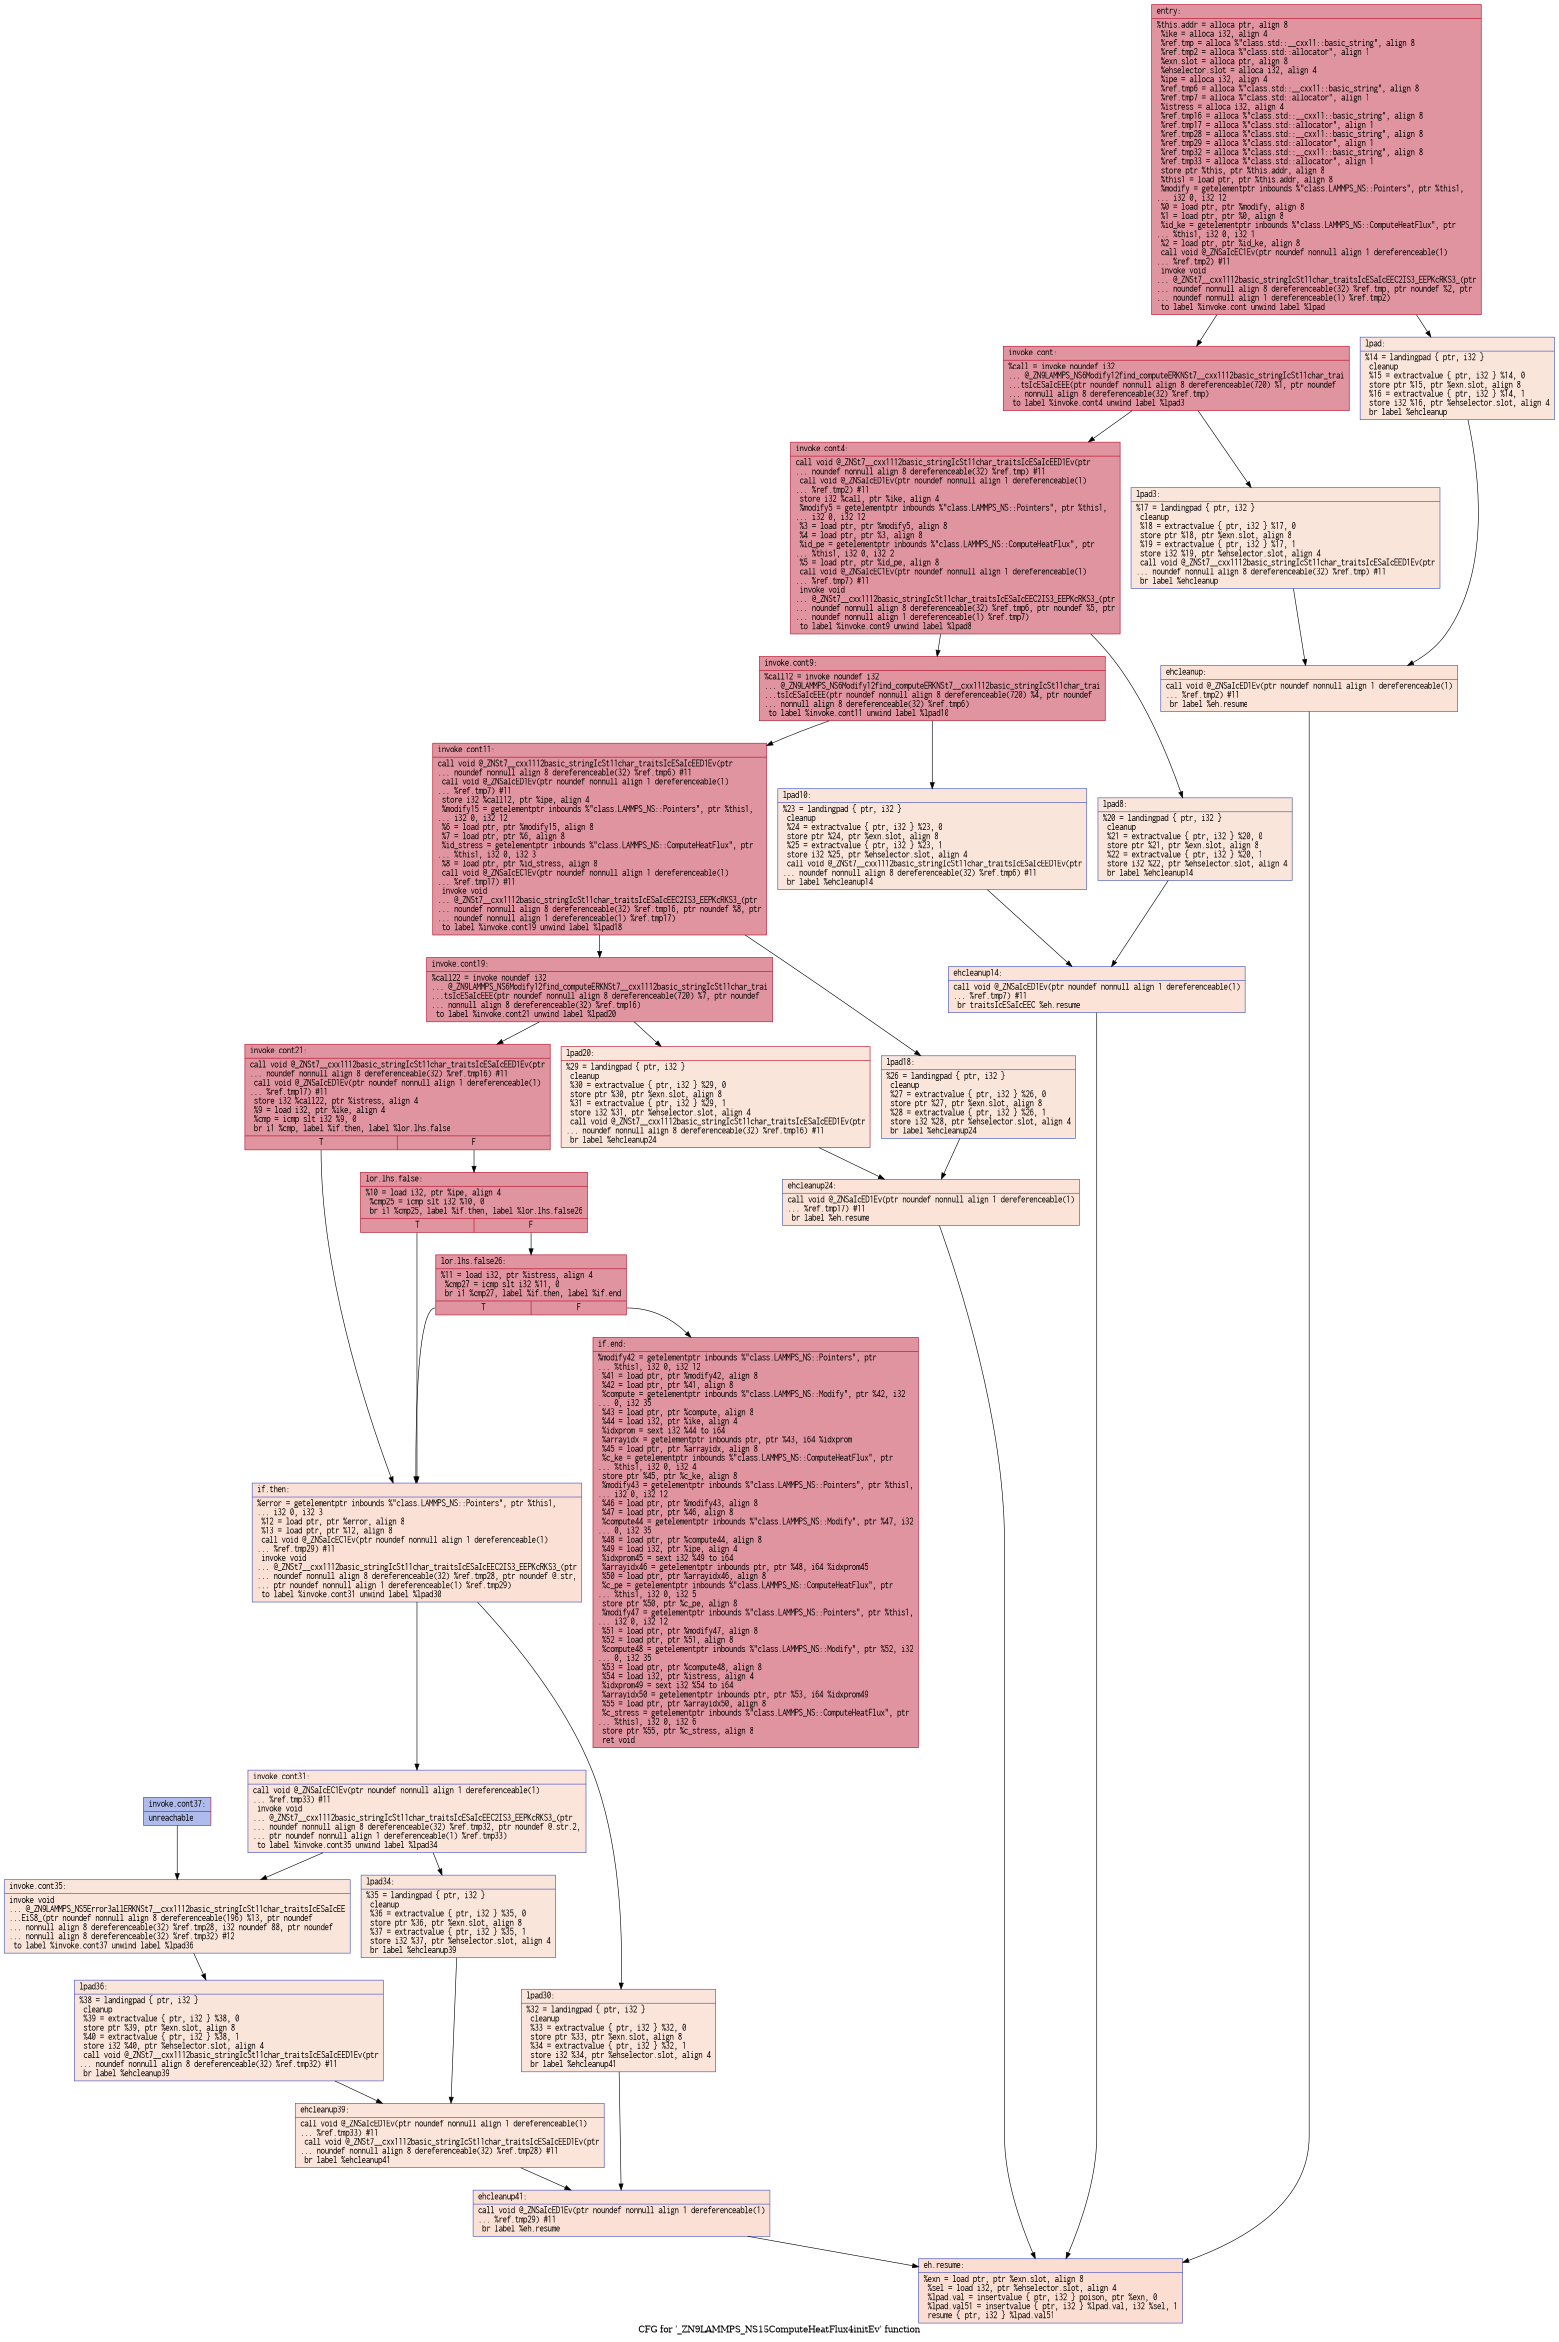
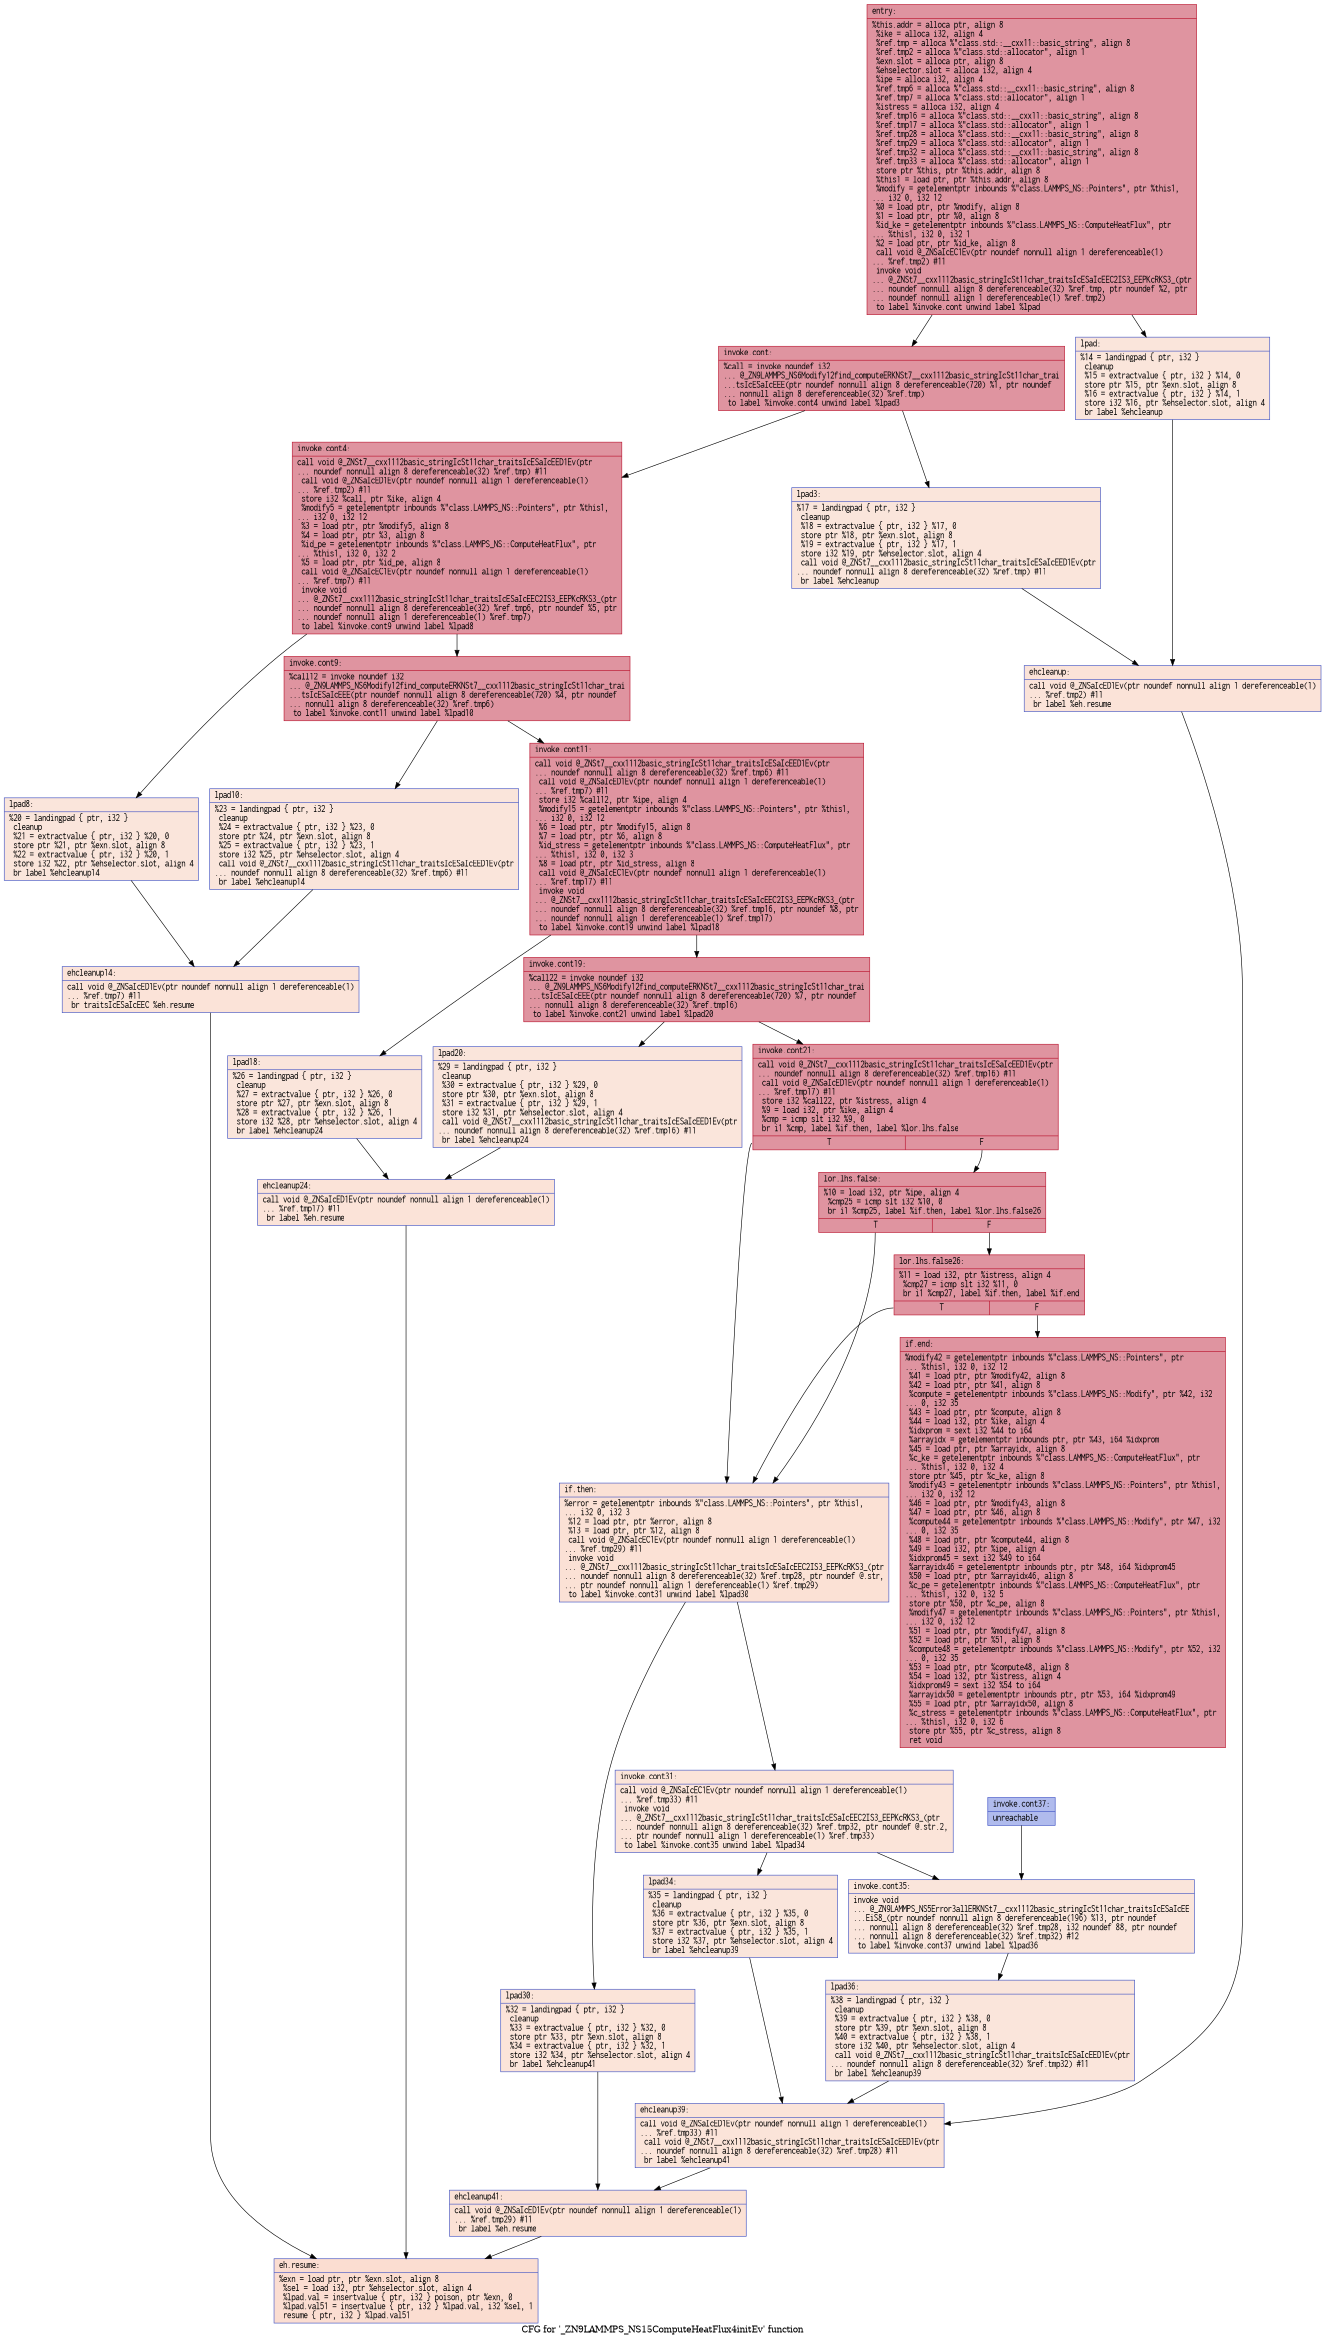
node "lpad20:": color #b70d28ff -> #3d50c3ff
edge "ehcleanup:" -> "eh.resume:": now "ehcleanup:" -> "ehcleanup39:"
node "invoke.cont37:": color #b70d28ff -> #3d50c3ff
